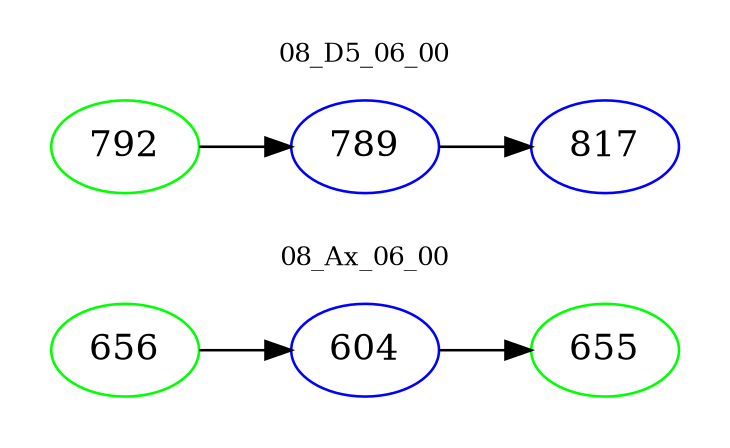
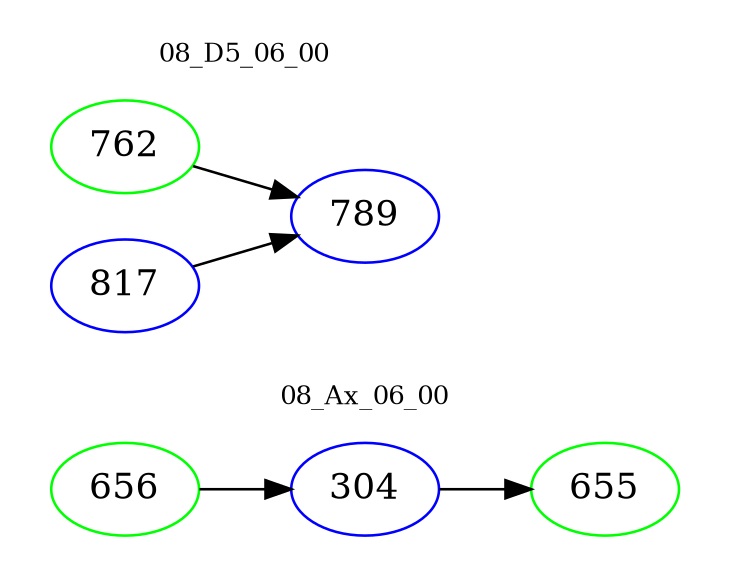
node "792": label "792" -> "762"
edge "789" -> "817": reversed
node "604": label "604" -> "304"
